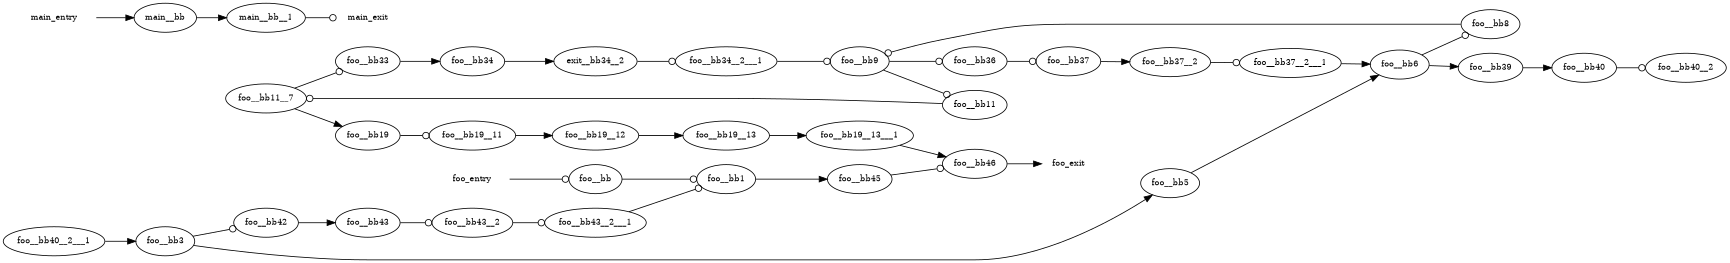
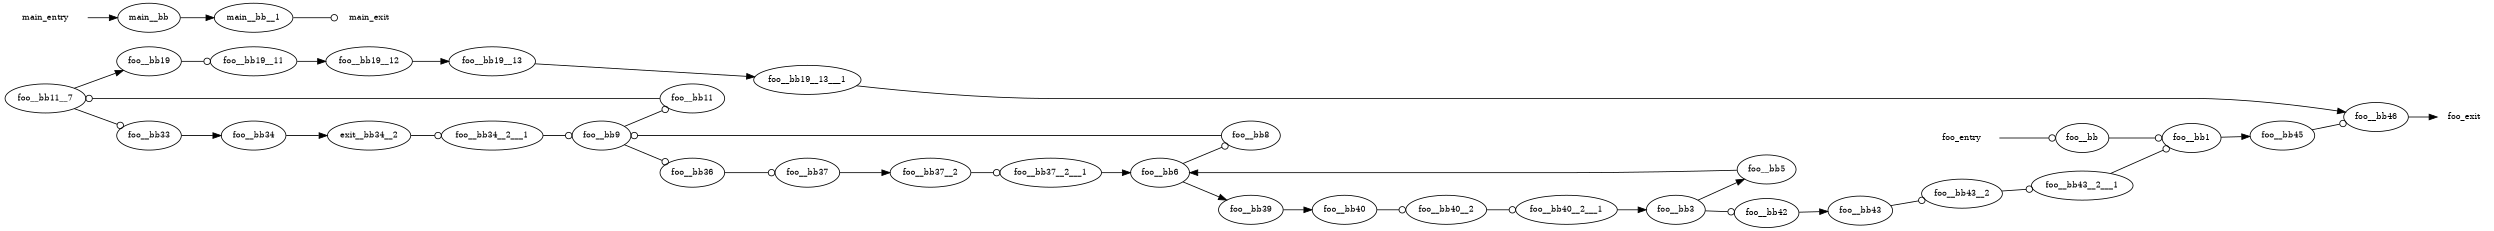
edge "foo__bb40__2" -> "foo__bb40__2___1": added
